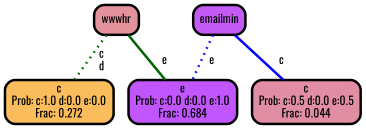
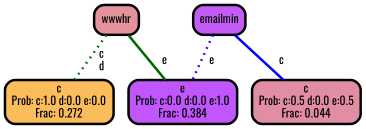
node "e Prob: c:0.0 d:0.0 e:1.0 Frac: 0.684": label "e Prob: c:0.0 d:0.0 e:1.0 Frac: 0.684" -> "e Prob: c:0.0 d:0.0 e:1.0 Frac: 0.384"
